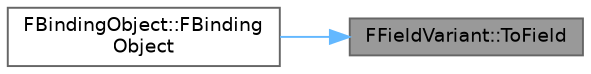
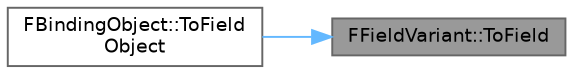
node "FBindingObject::FBinding Object": label "FBindingObject::FBinding Object" -> "FBindingObject::ToField Object"
